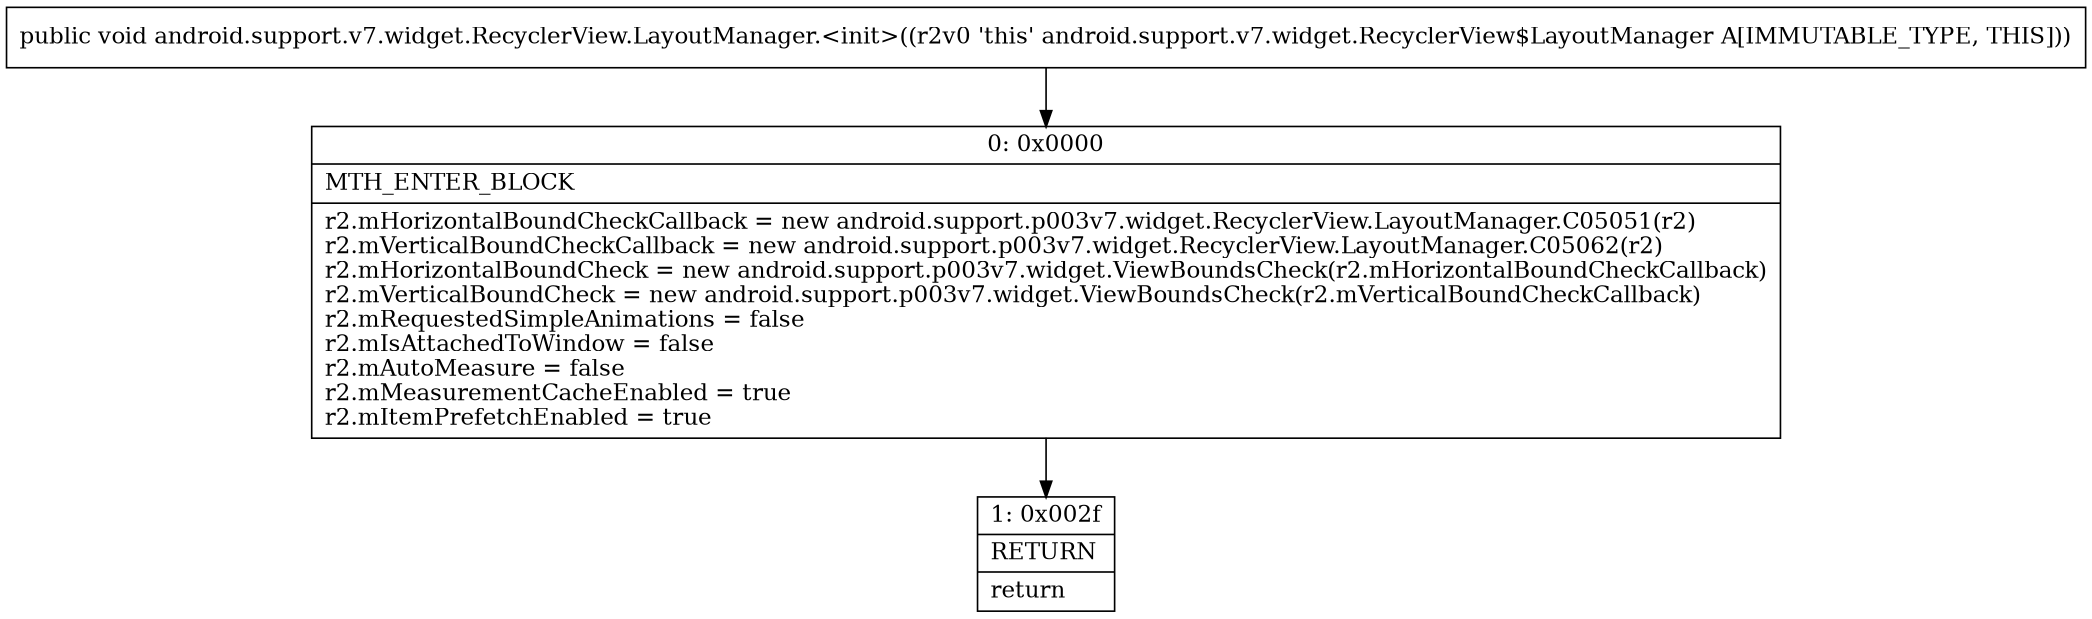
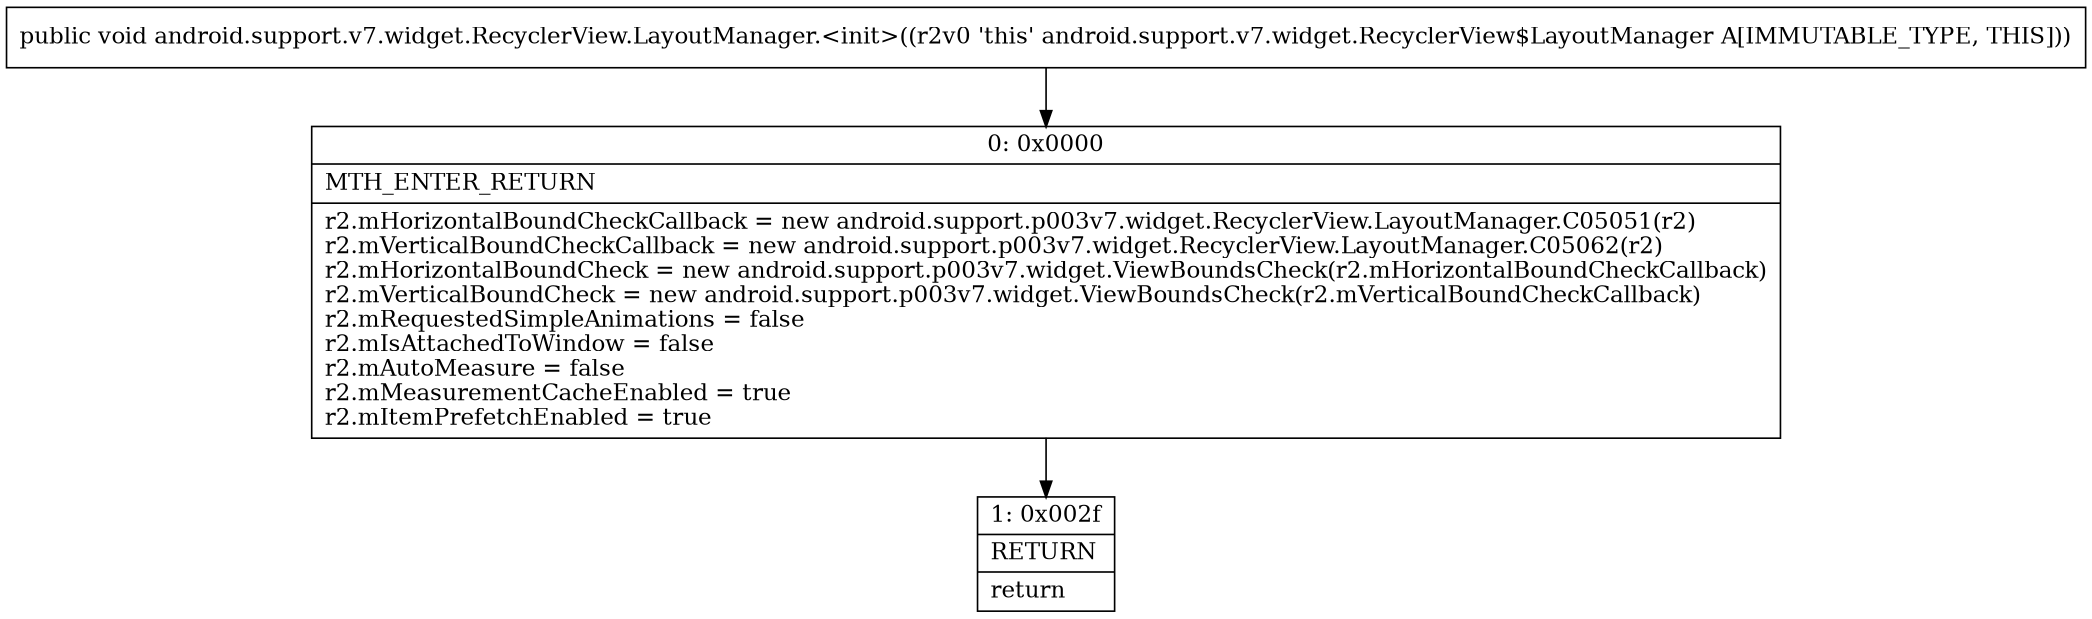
node "0: 0x0000": text "MTH_ENTER_BLOCK" -> "MTH_ENTER_RETURN"
